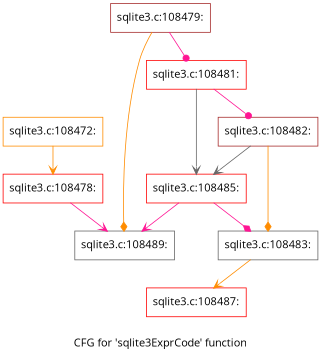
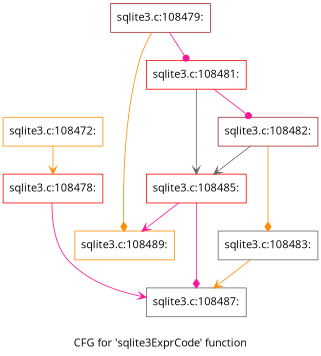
edge "sqlite3.c:108485:" -> "sqlite3.c:108483:": now "sqlite3.c:108485:" -> "sqlite3.c:108487:"
edge "sqlite3.c:108478:" -> "sqlite3.c:108489:": now "sqlite3.c:108478:" -> "sqlite3.c:108487:"
node "sqlite3.c:108489:": color gray40 -> darkorange
node "sqlite3.c:108487:": color red -> gray40
